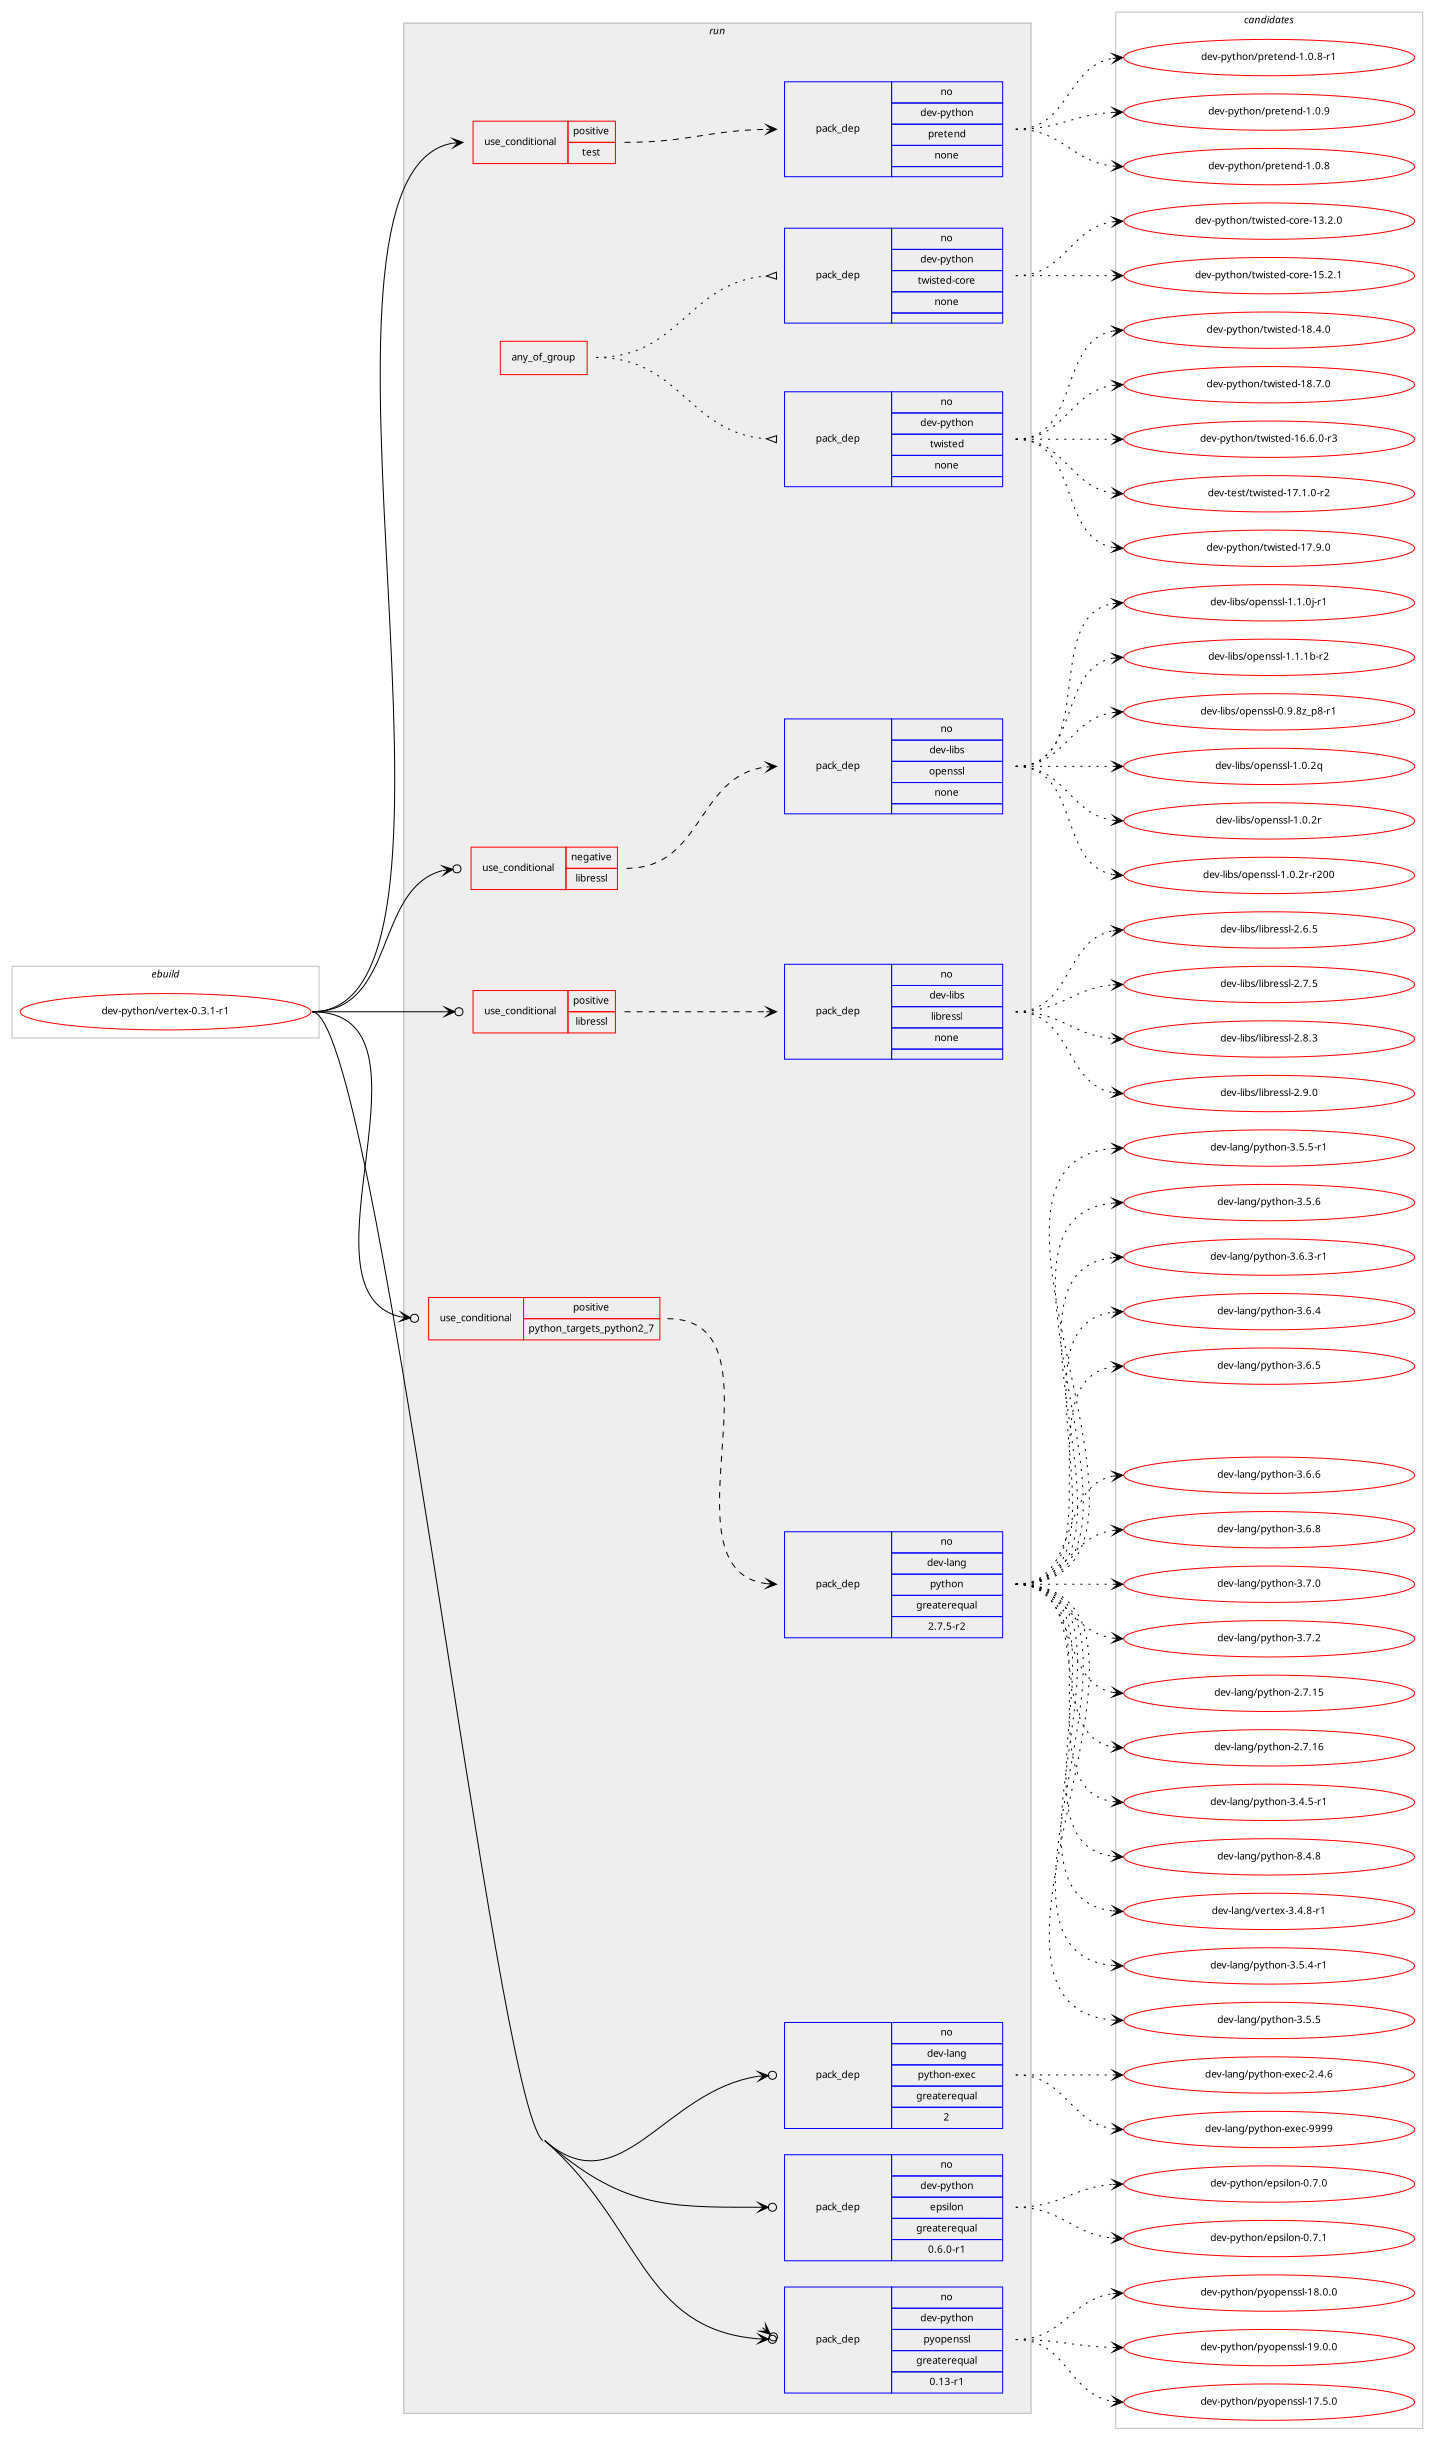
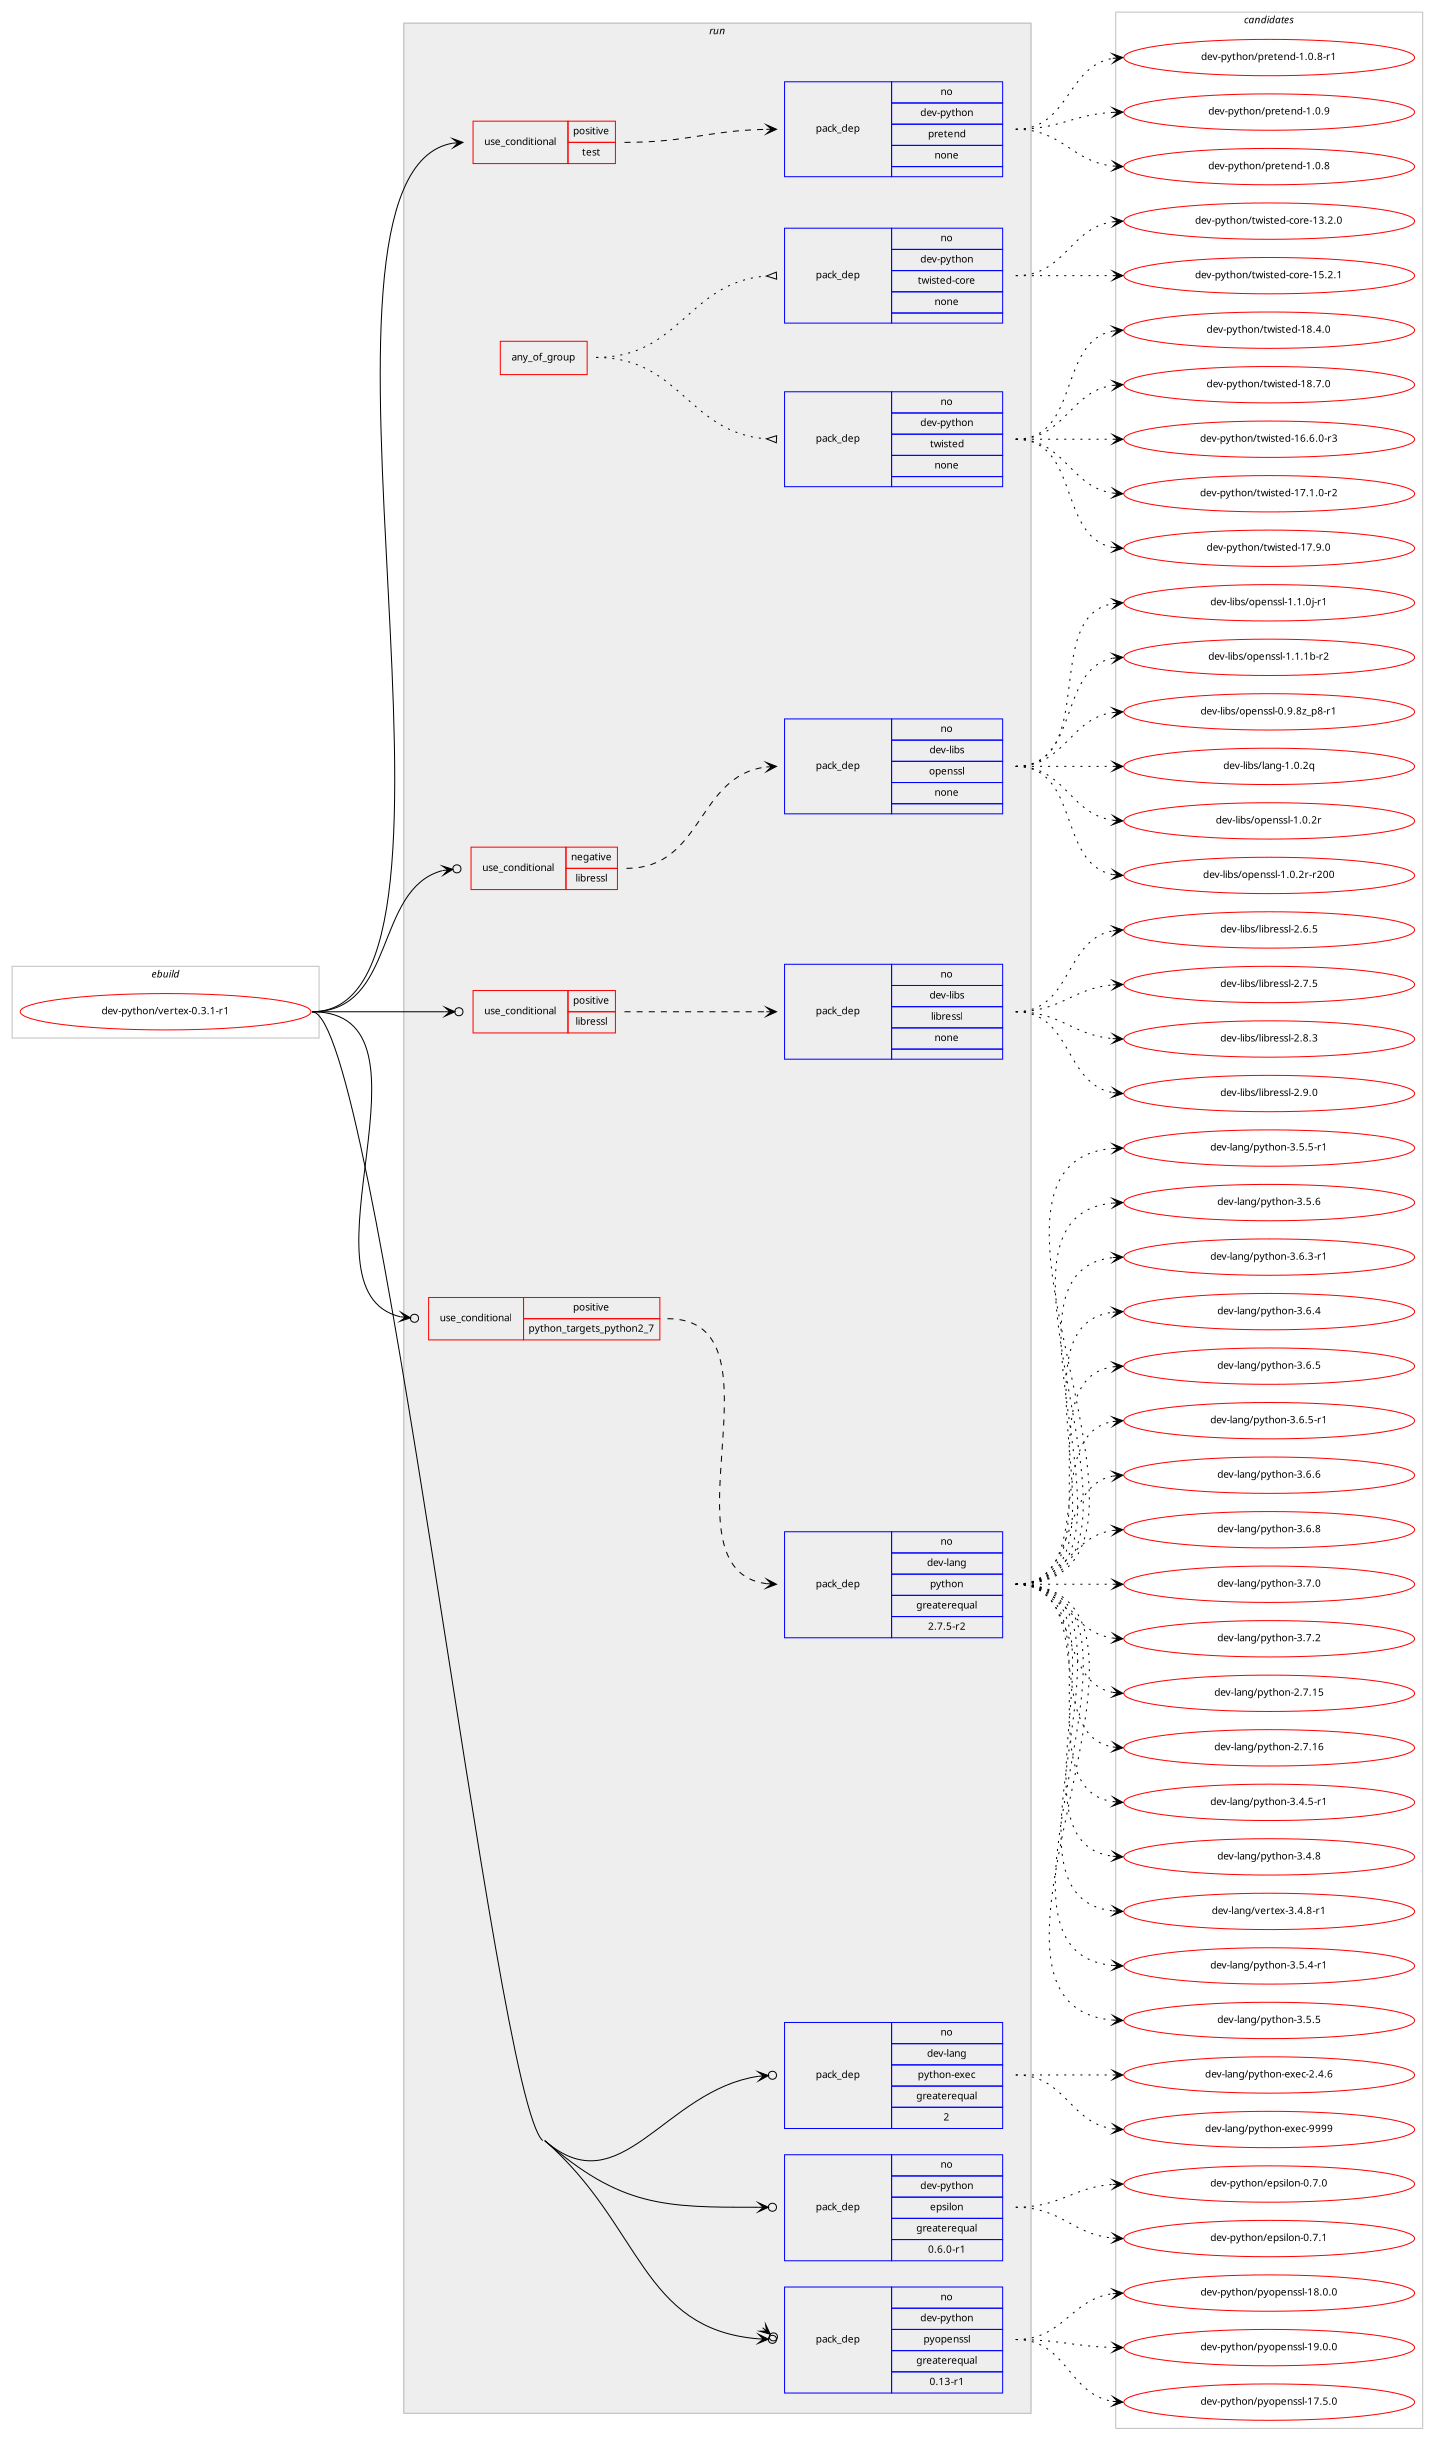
node "dev-test/twisted-17.1.0-r2": label "dev-test/twisted-17.1.0-r2" -> "dev-python/twisted-17.1.0-r2"
node "dev-libs/openssl-1.0.2q": label "dev-libs/openssl-1.0.2q" -> "dev-libs/lang-1.0.2q"
node "dev-lang/python-3.6.5-r1": added
node "dev-lang/python-8.4.8": label "dev-lang/python-8.4.8" -> "dev-lang/python-3.4.8"
